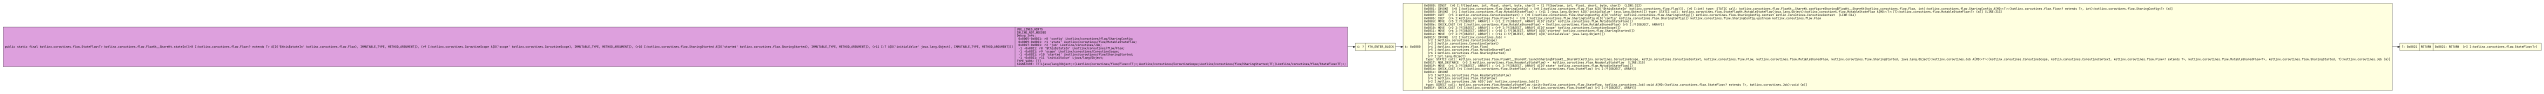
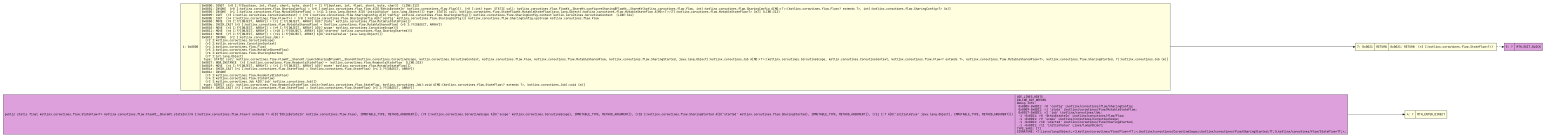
node "4: ?": text "MTH_ENTER_BLOCK" -> "MTH_ENTER_DIRECT"
edge "4: ?" -> "6: 0x0000": removed
node "5: ?": added
